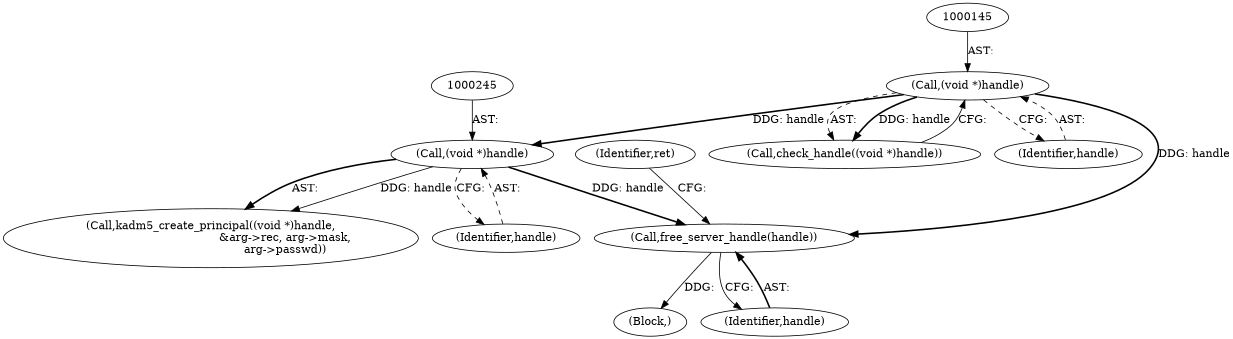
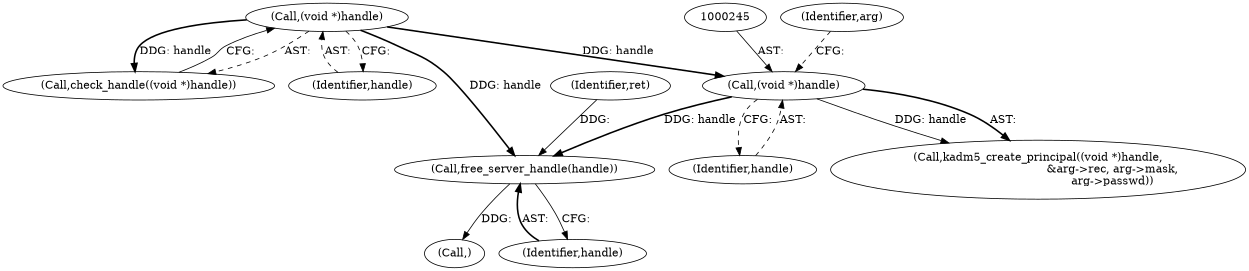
node "(Identifier,arg)": added
node "1000145": removed
edge "(Identifier,ret)" -> "(Call,free_server_handle(handle))": label "CFG: " -> "DDG: "
node "(Block,)": label "(Block,)" -> "(Call,)"
